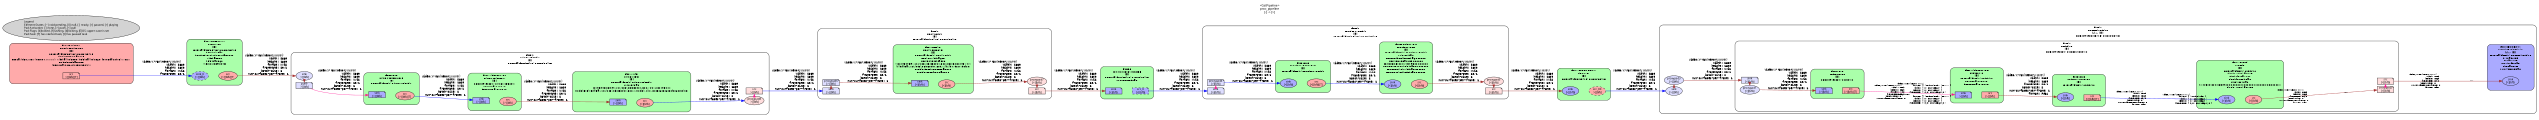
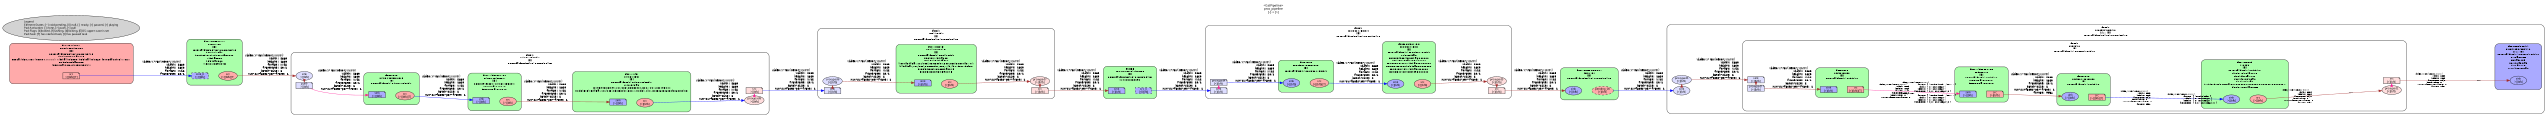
node "sink_0 [>][bfb]": shape ellipse -> note
node "proxypad6 [>][bfb]": shape note -> ellipse
node "proxypad2 [>][bfb]": shape note -> ellipse
node "proxypad1 [>][bfb]": shape ellipse -> note
node "src_00 [>][bfb]": label "src_00 [>][bfb]" -> "pending_00 [>][bfb]"
